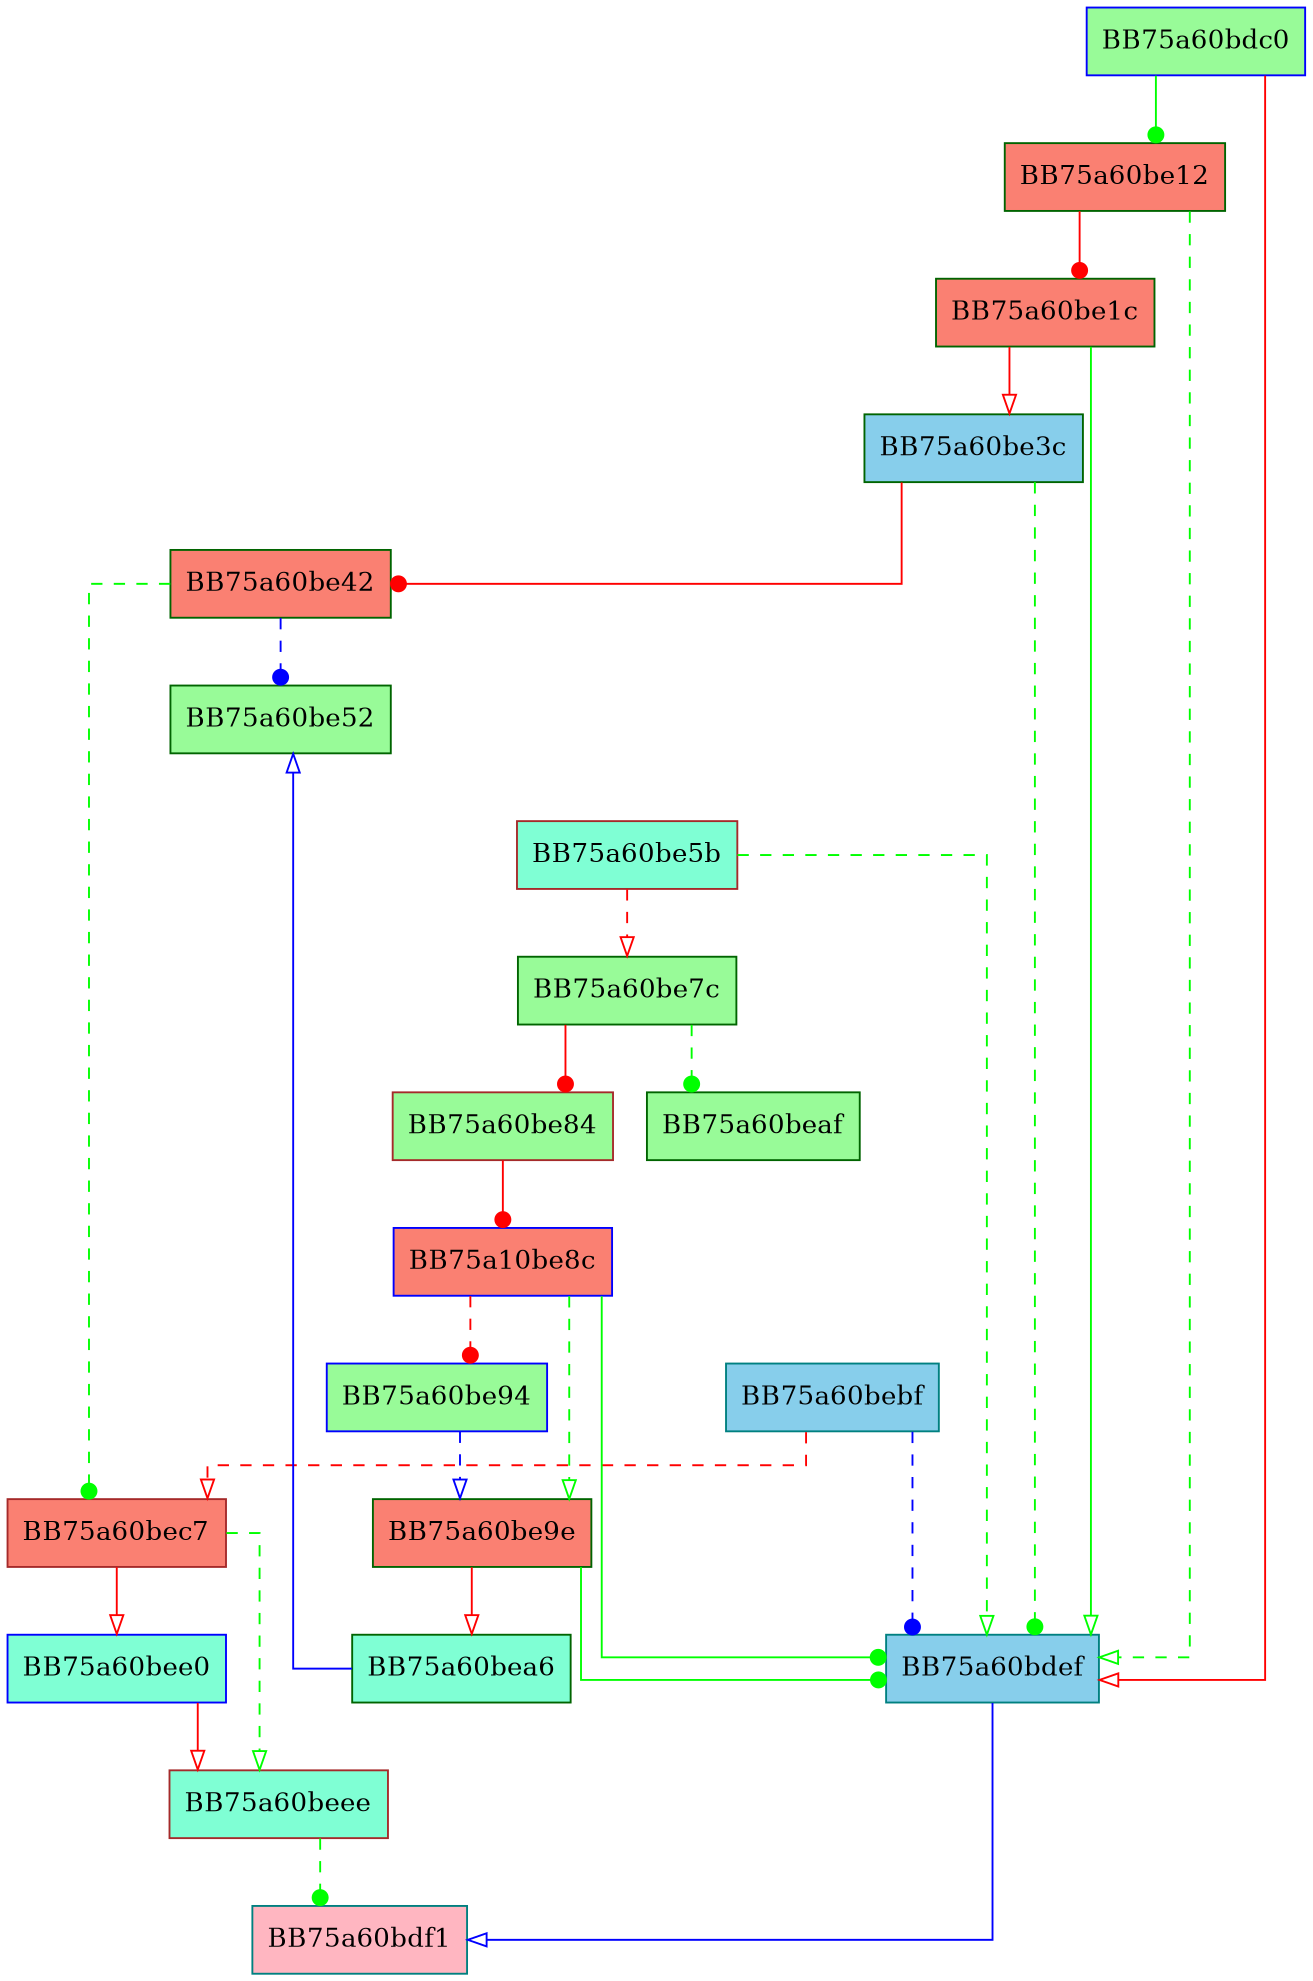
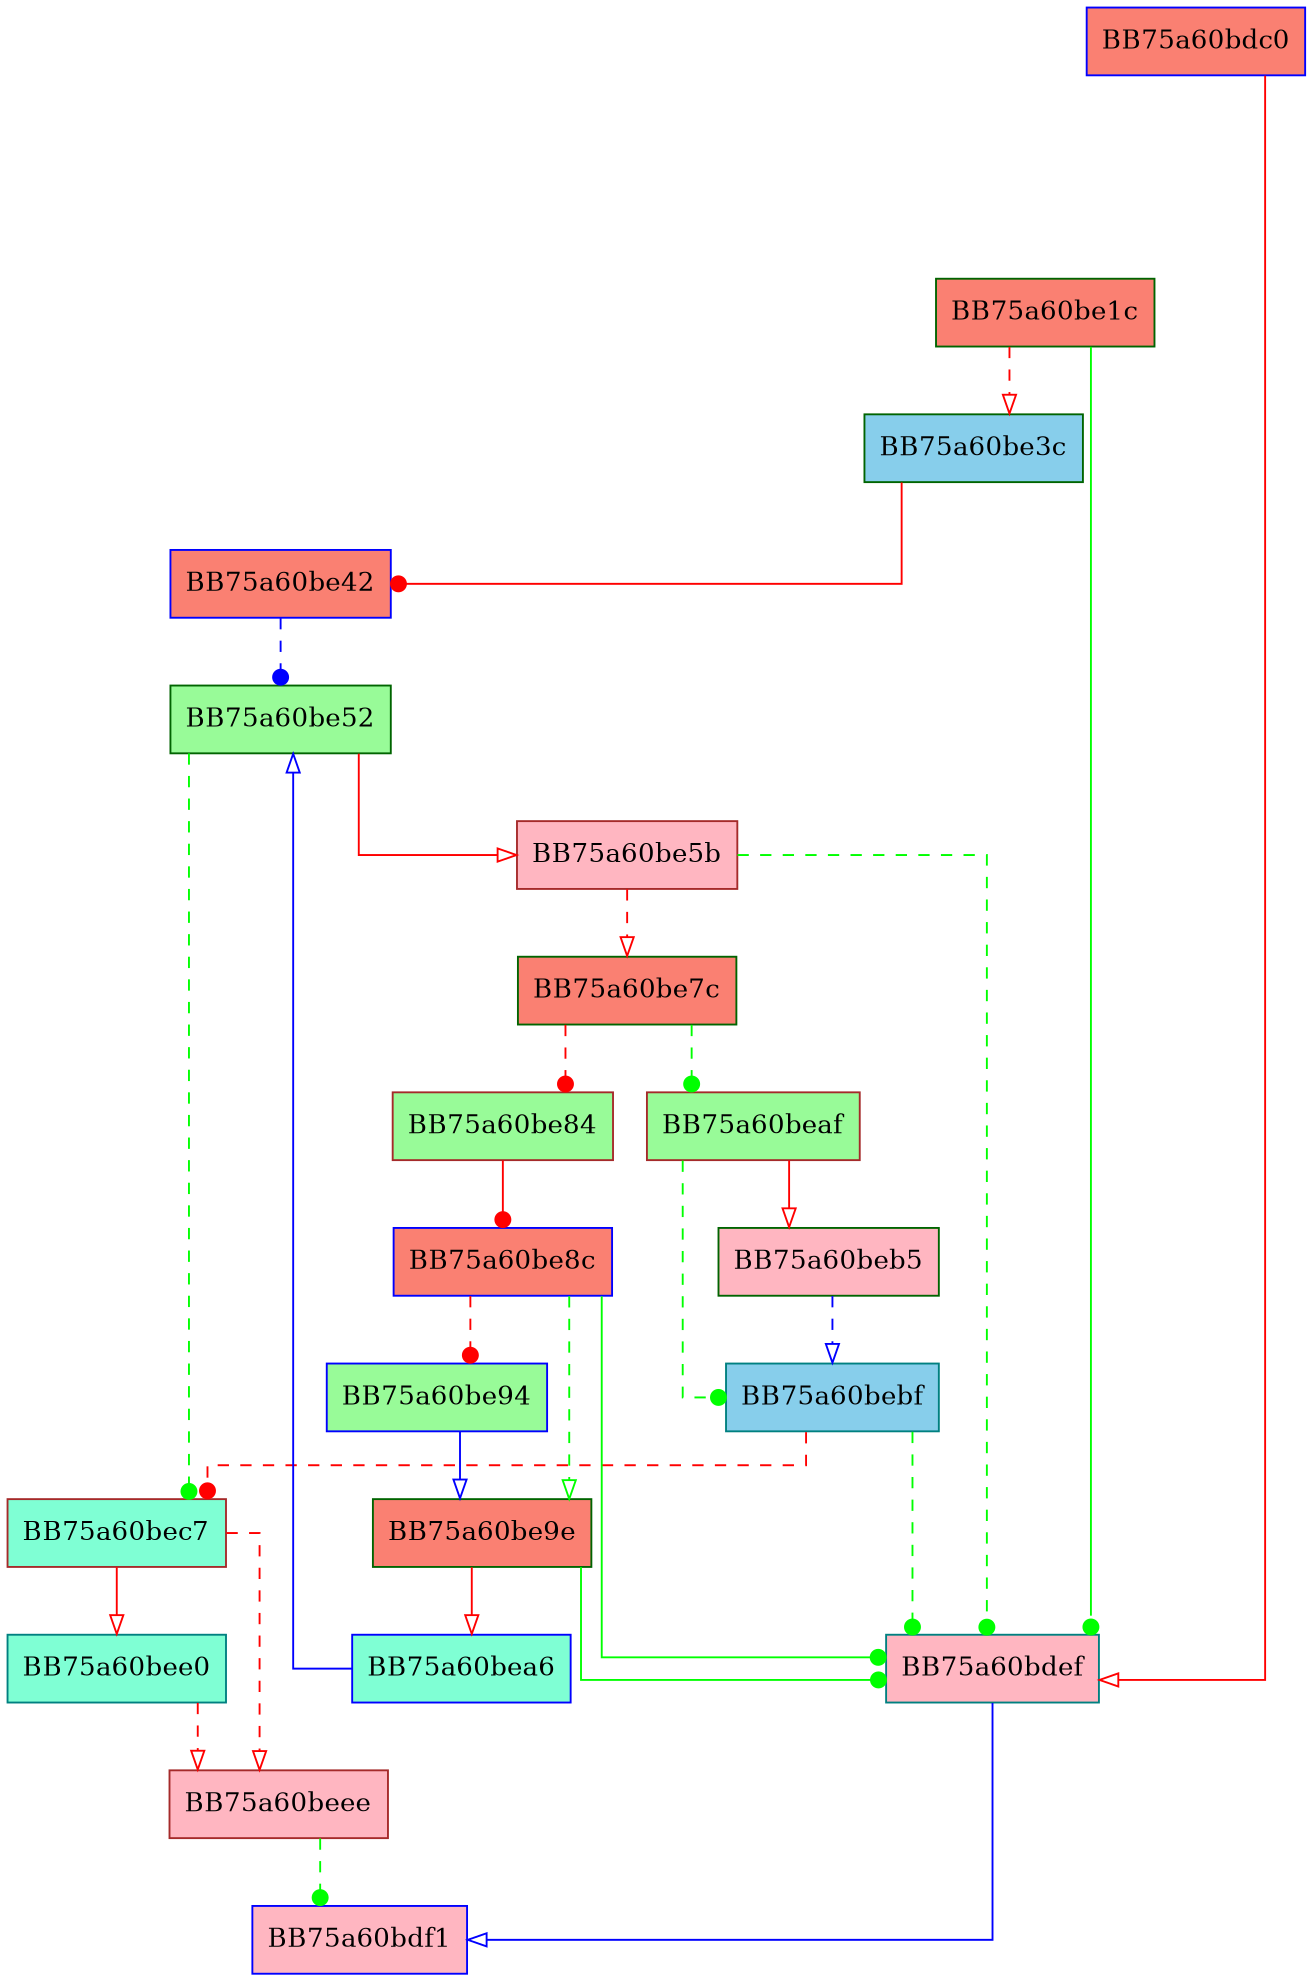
node "BB75a60bdc0": fillcolor palegreen -> salmon
node "BB75a60be12": removed
edge "BB75a60be1c" -> "BB75a60be3c": style solid -> dashed
node "BB75a60be42": color darkgreen -> blue
edge "BB75a60be52" -> "BB75a60be5b": added
node "BB75a60be5b": fillcolor aquamarine -> lightpink
edge "BB75a60be1c" -> "BB75a60bdef": arrowhead onormal -> dot
node "BB75a60be7c": fillcolor palegreen -> salmon
edge "BB75a60be42" -> "BB75a60bec7": now "BB75a60be52" -> "BB75a60bec7"
edge "BB75a60be7c" -> "BB75a60be84": style solid -> dashed
edge "BB75a60be3c" -> "BB75a60bdef": removed
edge "BB75a60be5b" -> "BB75a60bdef": arrowhead onormal -> dot
node "BB75a60beaf": color darkgreen -> brown
node "BB75a10be8c": label "BB75a10be8c" -> "BB75a60be8c"
node "BB75a60beb5": added
edge "BB75a60beaf" -> "BB75a60bebf": added
edge "BB75a60be94" -> "BB75a60be9e": style dashed -> solid
edge "BB75a60bebf" -> "BB75a60bec7": arrowhead onormal -> dot
edge "BB75a60bebf" -> "BB75a60bdef": color blue -> green
node "BB75a60bec7": fillcolor salmon -> aquamarine
edge "BB75a60bec7" -> "BB75a60beee": color green -> red
node "BB75a60bee0": color blue -> teal
node "BB75a60bea6": color darkgreen -> blue
node "BB75a60bdef": fillcolor skyblue -> lightpink
edge "BB75a60bee0" -> "BB75a60beee": style solid -> dashed
node "BB75a60beee": fillcolor aquamarine -> lightpink
node "BB75a60bdf1": color teal -> blue
